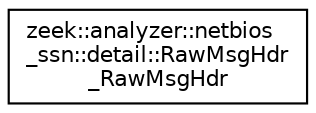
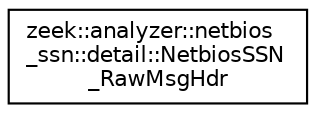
node "zeek::analyzer::netbios _ssn::detail::RawMsgHdr _RawMsgHdr": label "zeek::analyzer::netbios _ssn::detail::RawMsgHdr _RawMsgHdr" -> "zeek::analyzer::netbios _ssn::detail::NetbiosSSN _RawMsgHdr"
